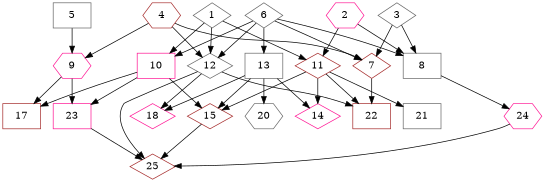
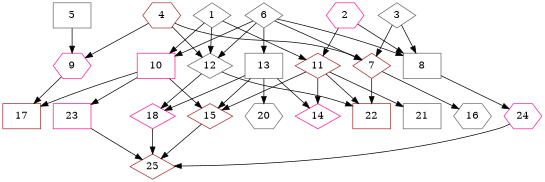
edge "9" -> "23": removed
edge "12" -> "25": now "18" -> "25"
node "16": added
